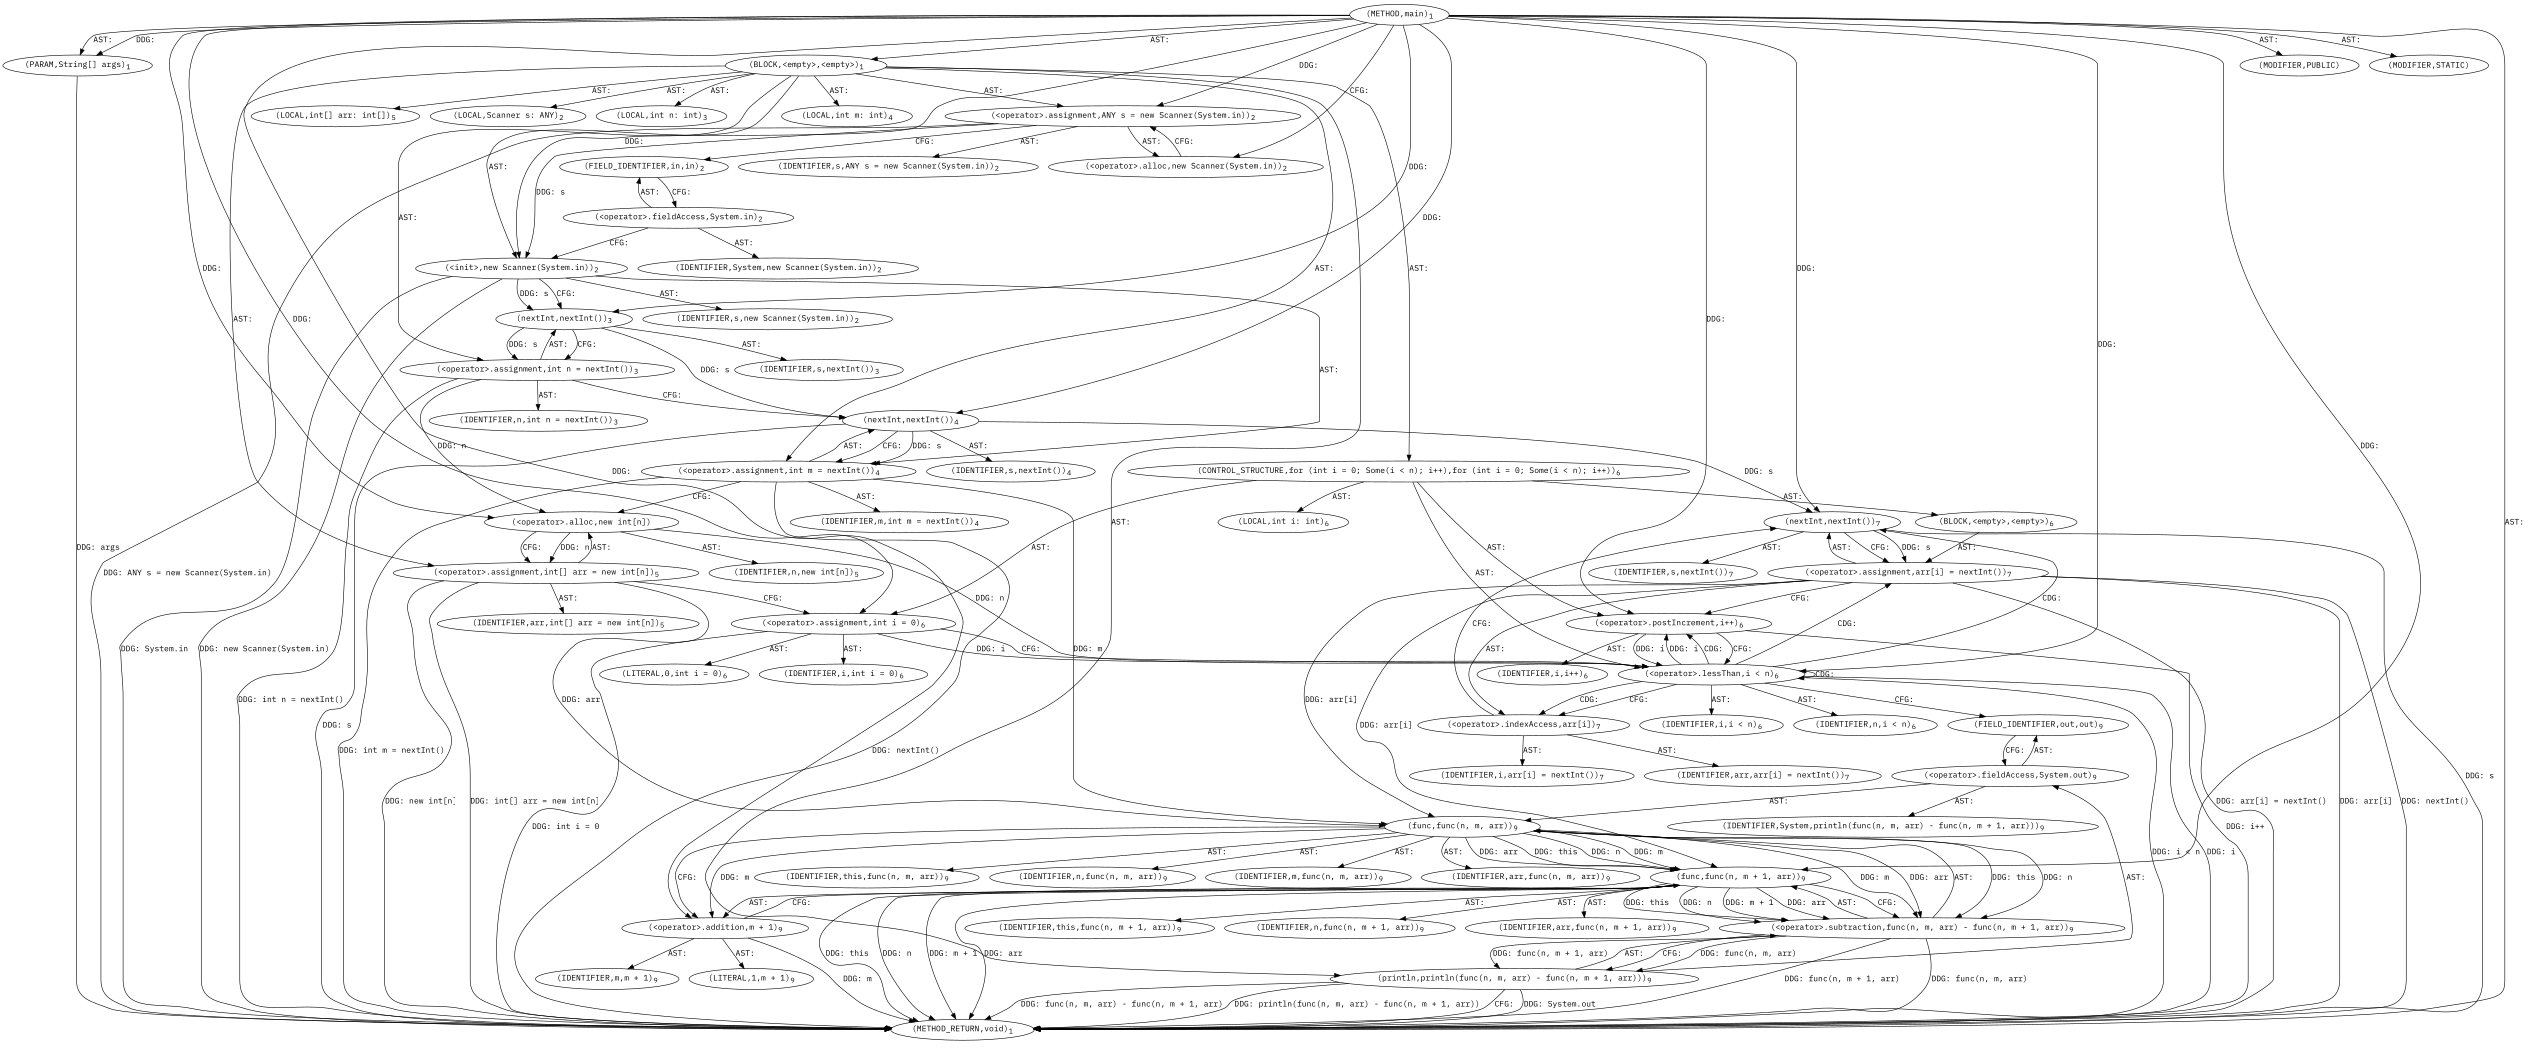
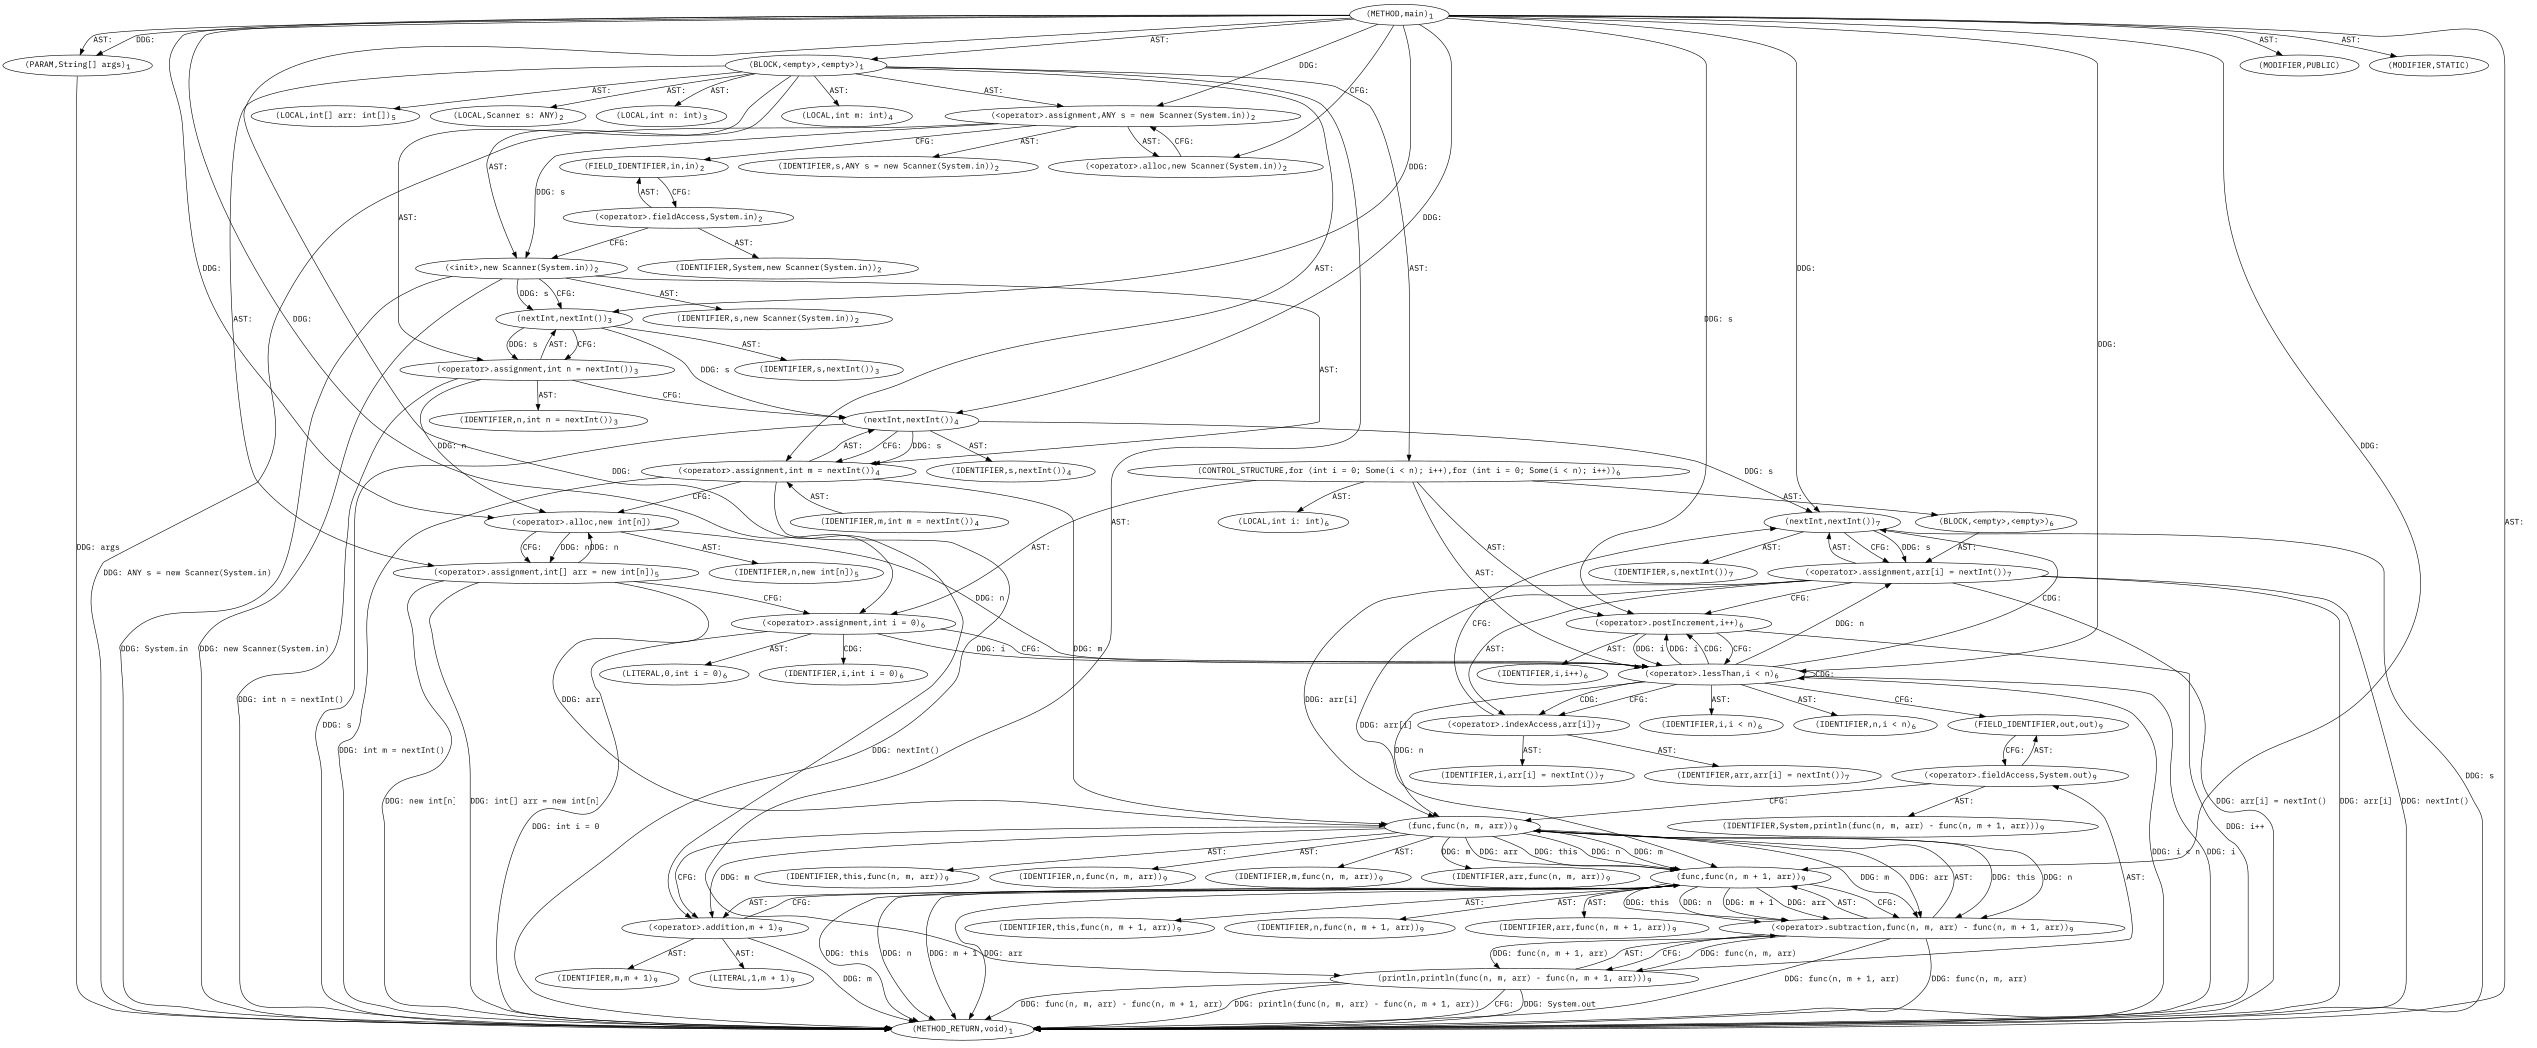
edge "(METHOD,main)" -> "(<init>,new Scanner(System.in))": removed, label "DDG:"
edge "(METHOD,main)" -> "(<operator>.postIncrement,i++)": label "DDG: " -> "DDG: s"
edge "(<operator>.assignment,int m = nextInt())" -> "(IDENTIFIER,m,int m = nextInt())": reversed
edge "(<operator>.assignment,int[] arr = new int[n])" -> "(<operator>.alloc,new int[n])": label "AST: " -> "DDG: n"
node "(IDENTIFIER,arr,int[] arr = new int[n])": removed
edge "(<operator>.lessThan,i < n)" -> "(<operator>.assignment,arr[i] = nextInt())": label "CDG: " -> "DDG: n"
edge "(<operator>.assignment,int i = 0)" -> "(IDENTIFIER,i,int i = 0)": label "AST: " -> "CDG: "
edge "(<operator>.lessThan,i < n)" -> "(func,func(n, m, arr))": added, label "DDG: n"
edge "(<operator>.fieldAccess,System.out)" -> "(func,func(n, m, arr))": label "AST: " -> "CFG: "
edge "(func,func(n, m, arr))" -> "(IDENTIFIER,arr,func(n, m, arr))": label "AST: " -> "DDG: m"
